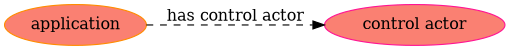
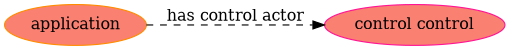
node "control actor": label "control actor" -> "control control"
